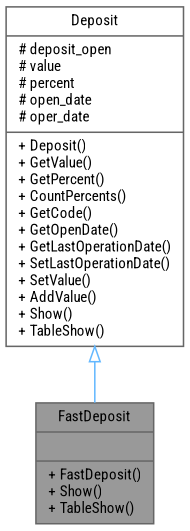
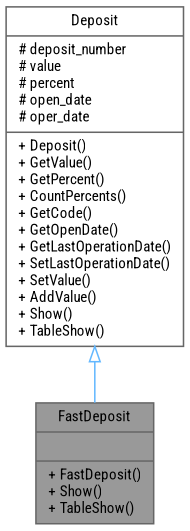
node "Deposit": text "# deposit_open" -> "# deposit_number"
